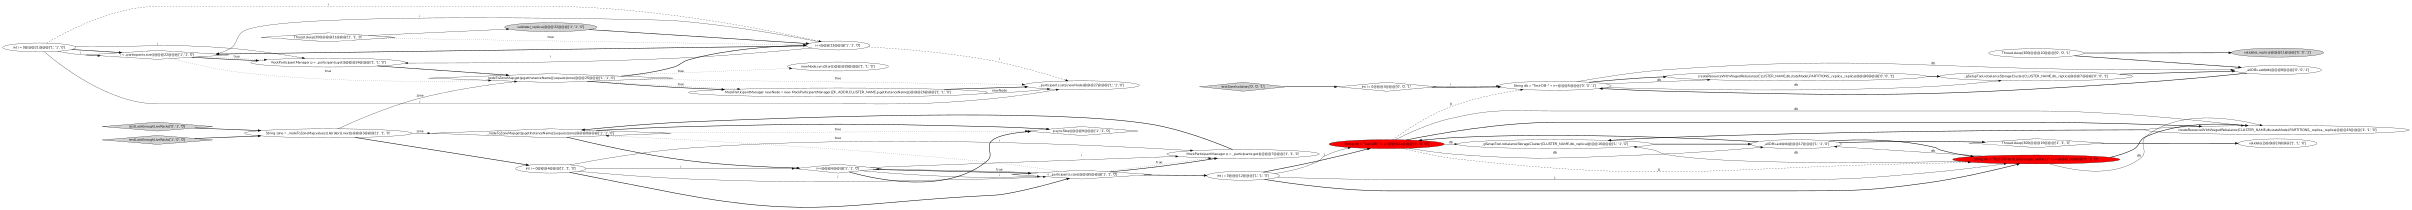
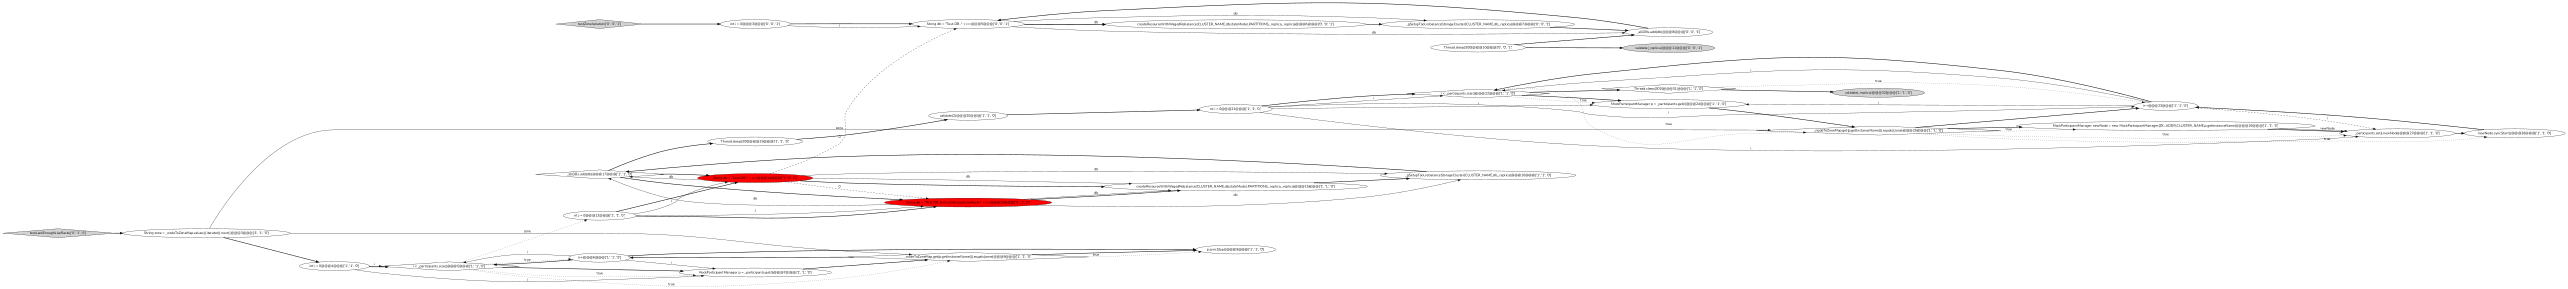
edge "int i = 0@@@21@@@['1', '1', '0']" -> "i++@@@23@@@['1', '1', '0']": style dashed -> solid
edge "Thread.sleep(300)@@@31@@@['1', '1', '0']" -> "validate(_replica)@@@32@@@['1', '1', '0']": style solid -> bold
edge "validate(_replica)@@@32@@@['1', '1', '0']" -> "i++@@@23@@@['1', '1', '0']": now "newNode.syncStart()@@@28@@@['1', '1', '0']" -> "i++@@@23@@@['1', '1', '0']"
node "int i = 0@@@3@@@['0', '0', '1']": shape diamond -> ellipse
edge "i < _participants.size()@@@22@@@['1', '1', '0']" -> "Thread.sleep(300)@@@31@@@['1', '1', '0']": added
edge "validate(2)@@@20@@@['1', '1', '0']" -> "int i = 0@@@21@@@['1', '1', '0']": added
node "p.syncStop()@@@9@@@['1', '1', '0']": shape diamond -> ellipse
edge "_participants.set(i,newNode)@@@27@@@['1', '1', '0']" -> "newNode.syncStart()@@@28@@@['1', '1', '0']": added
node "testLackEnoughLiveRacks['1', '0', '0']": removed
node "Thread.sleep(300)@@@19@@@['1', '1', '0']": shape diamond -> ellipse
node "_allDBs.add(db)@@@17@@@['1', '1', '0']": shape ellipse -> diamond
edge "int i = 0@@@4@@@['1', '1', '0']" -> "i++@@@6@@@['1', '1', '0']": removed, label "i"
node "i++@@@6@@@['1', '1', '0']": shape diamond -> ellipse
edge "i < _participants.size()@@@5@@@['1', '1', '0']" -> "i++@@@6@@@['1', '1', '0']": style solid -> dotted
edge "i < _participants.size()@@@5@@@['1', '1', '0']" -> "int j = 0@@@12@@@['1', '1', '0']": style bold -> dotted
